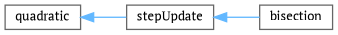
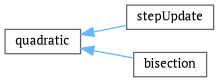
edge "bisection" -> "stepUpdate": now "bisection" -> "quadratic"
